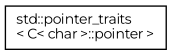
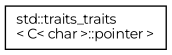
node "std::pointer_traits < C< char >::pointer >": label "std::pointer_traits < C< char >::pointer >" -> "std::traits_traits < C< char >::pointer >"
